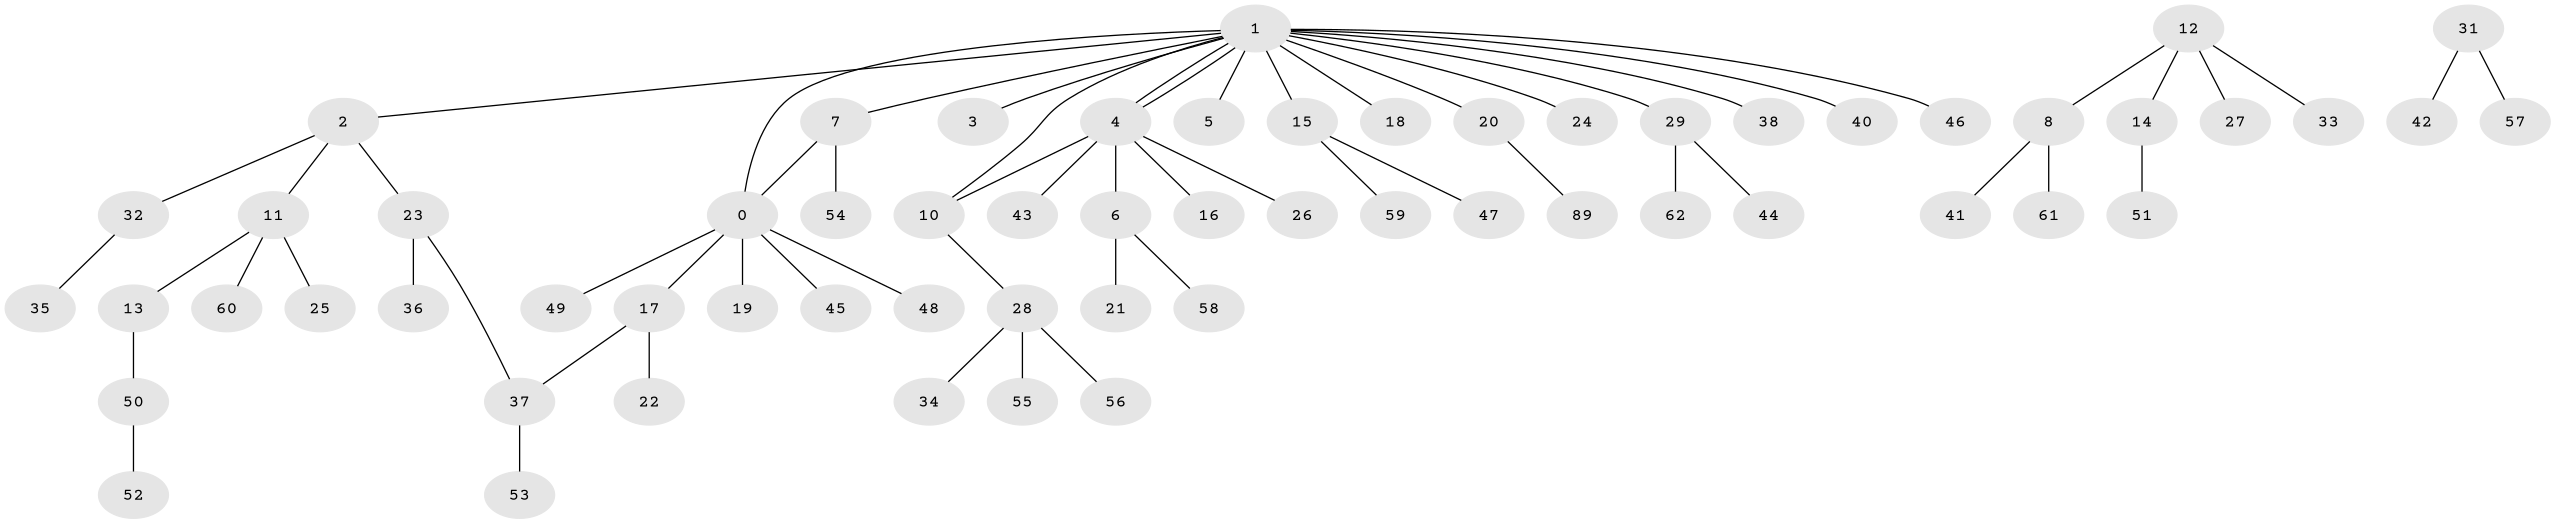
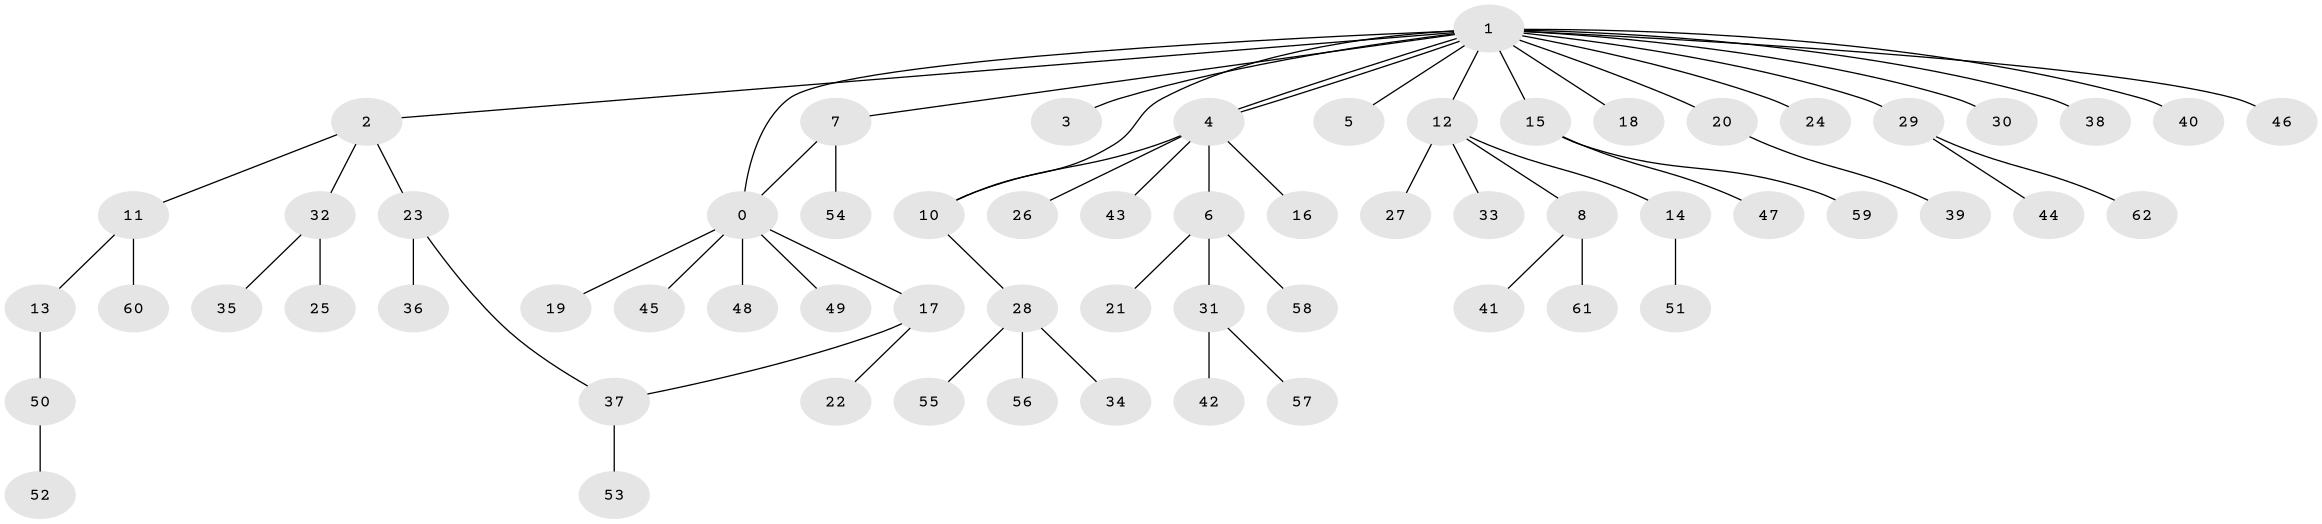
edge "1" -- "12": added
node "30": added
node "89": label "89" -> "39"
edge "11" -- "25": now "32" -- "25"
edge "6" -- "31": added
